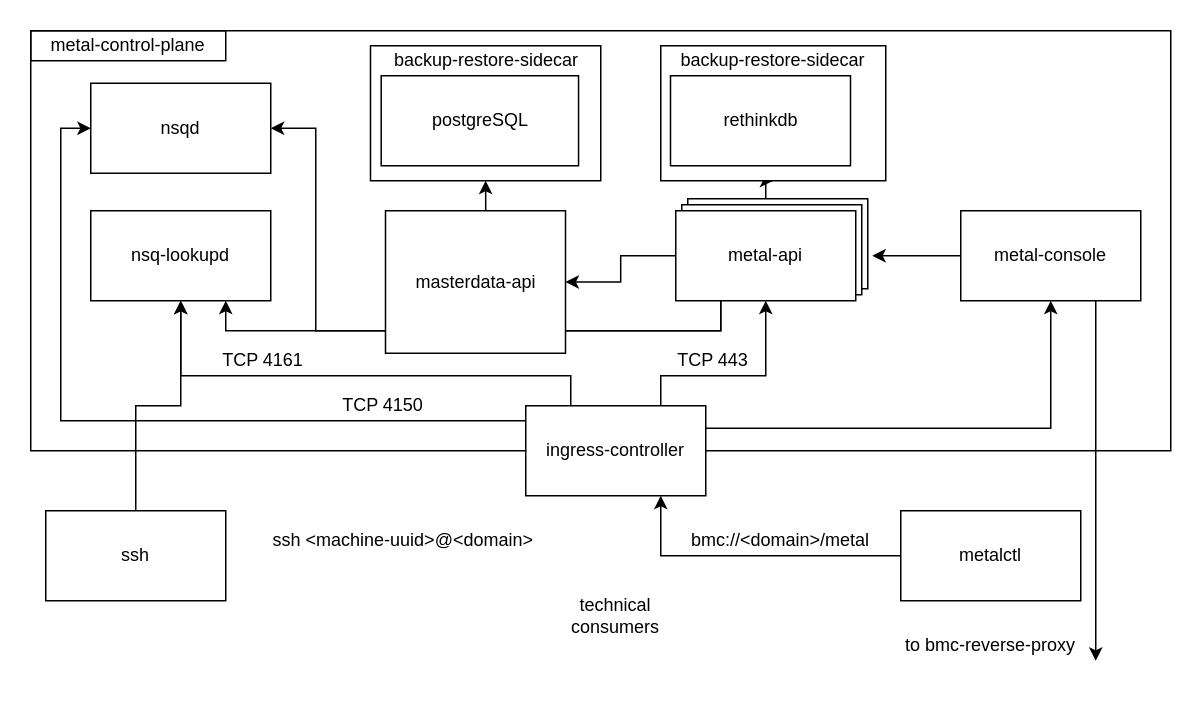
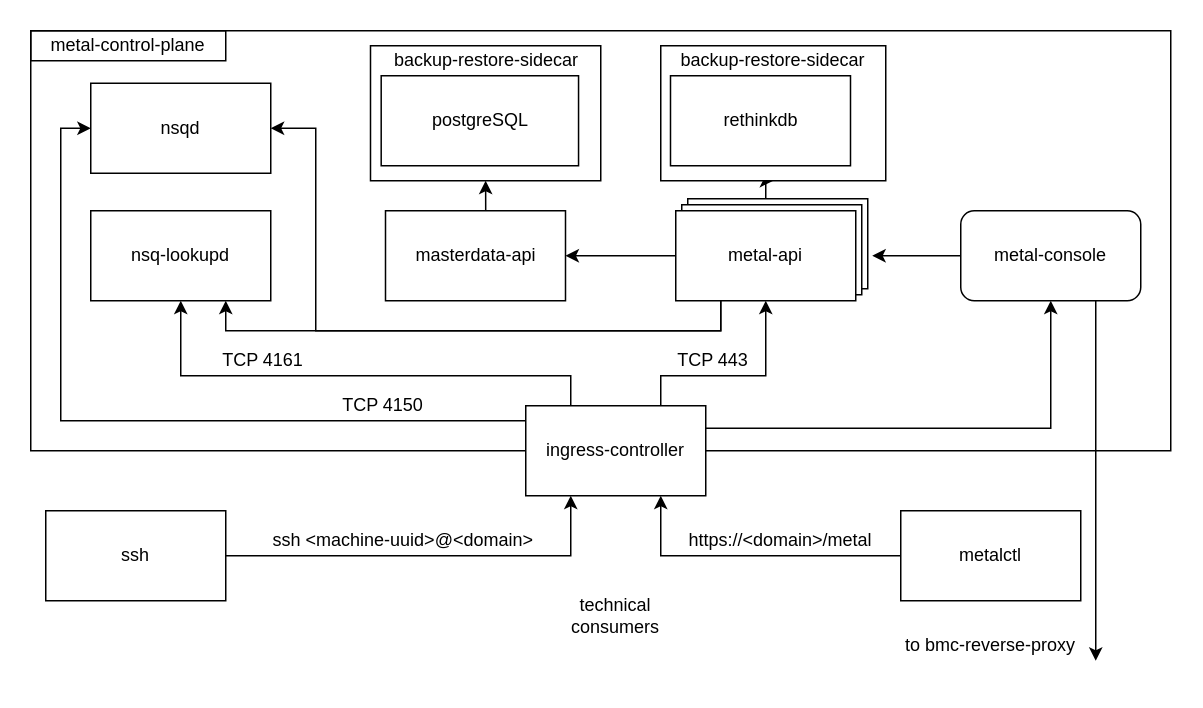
node "metal-console": shape rectangle -> rounded rectangle
node "masterdata-api": size 180x143 -> 180x90
edge "ssh" -> "nsq-lookupd": now "ssh" -> "ingress-controller"
node "bmc://<domain>/metal": label "bmc://<domain>/metal" -> "https://<domain>/metal"
